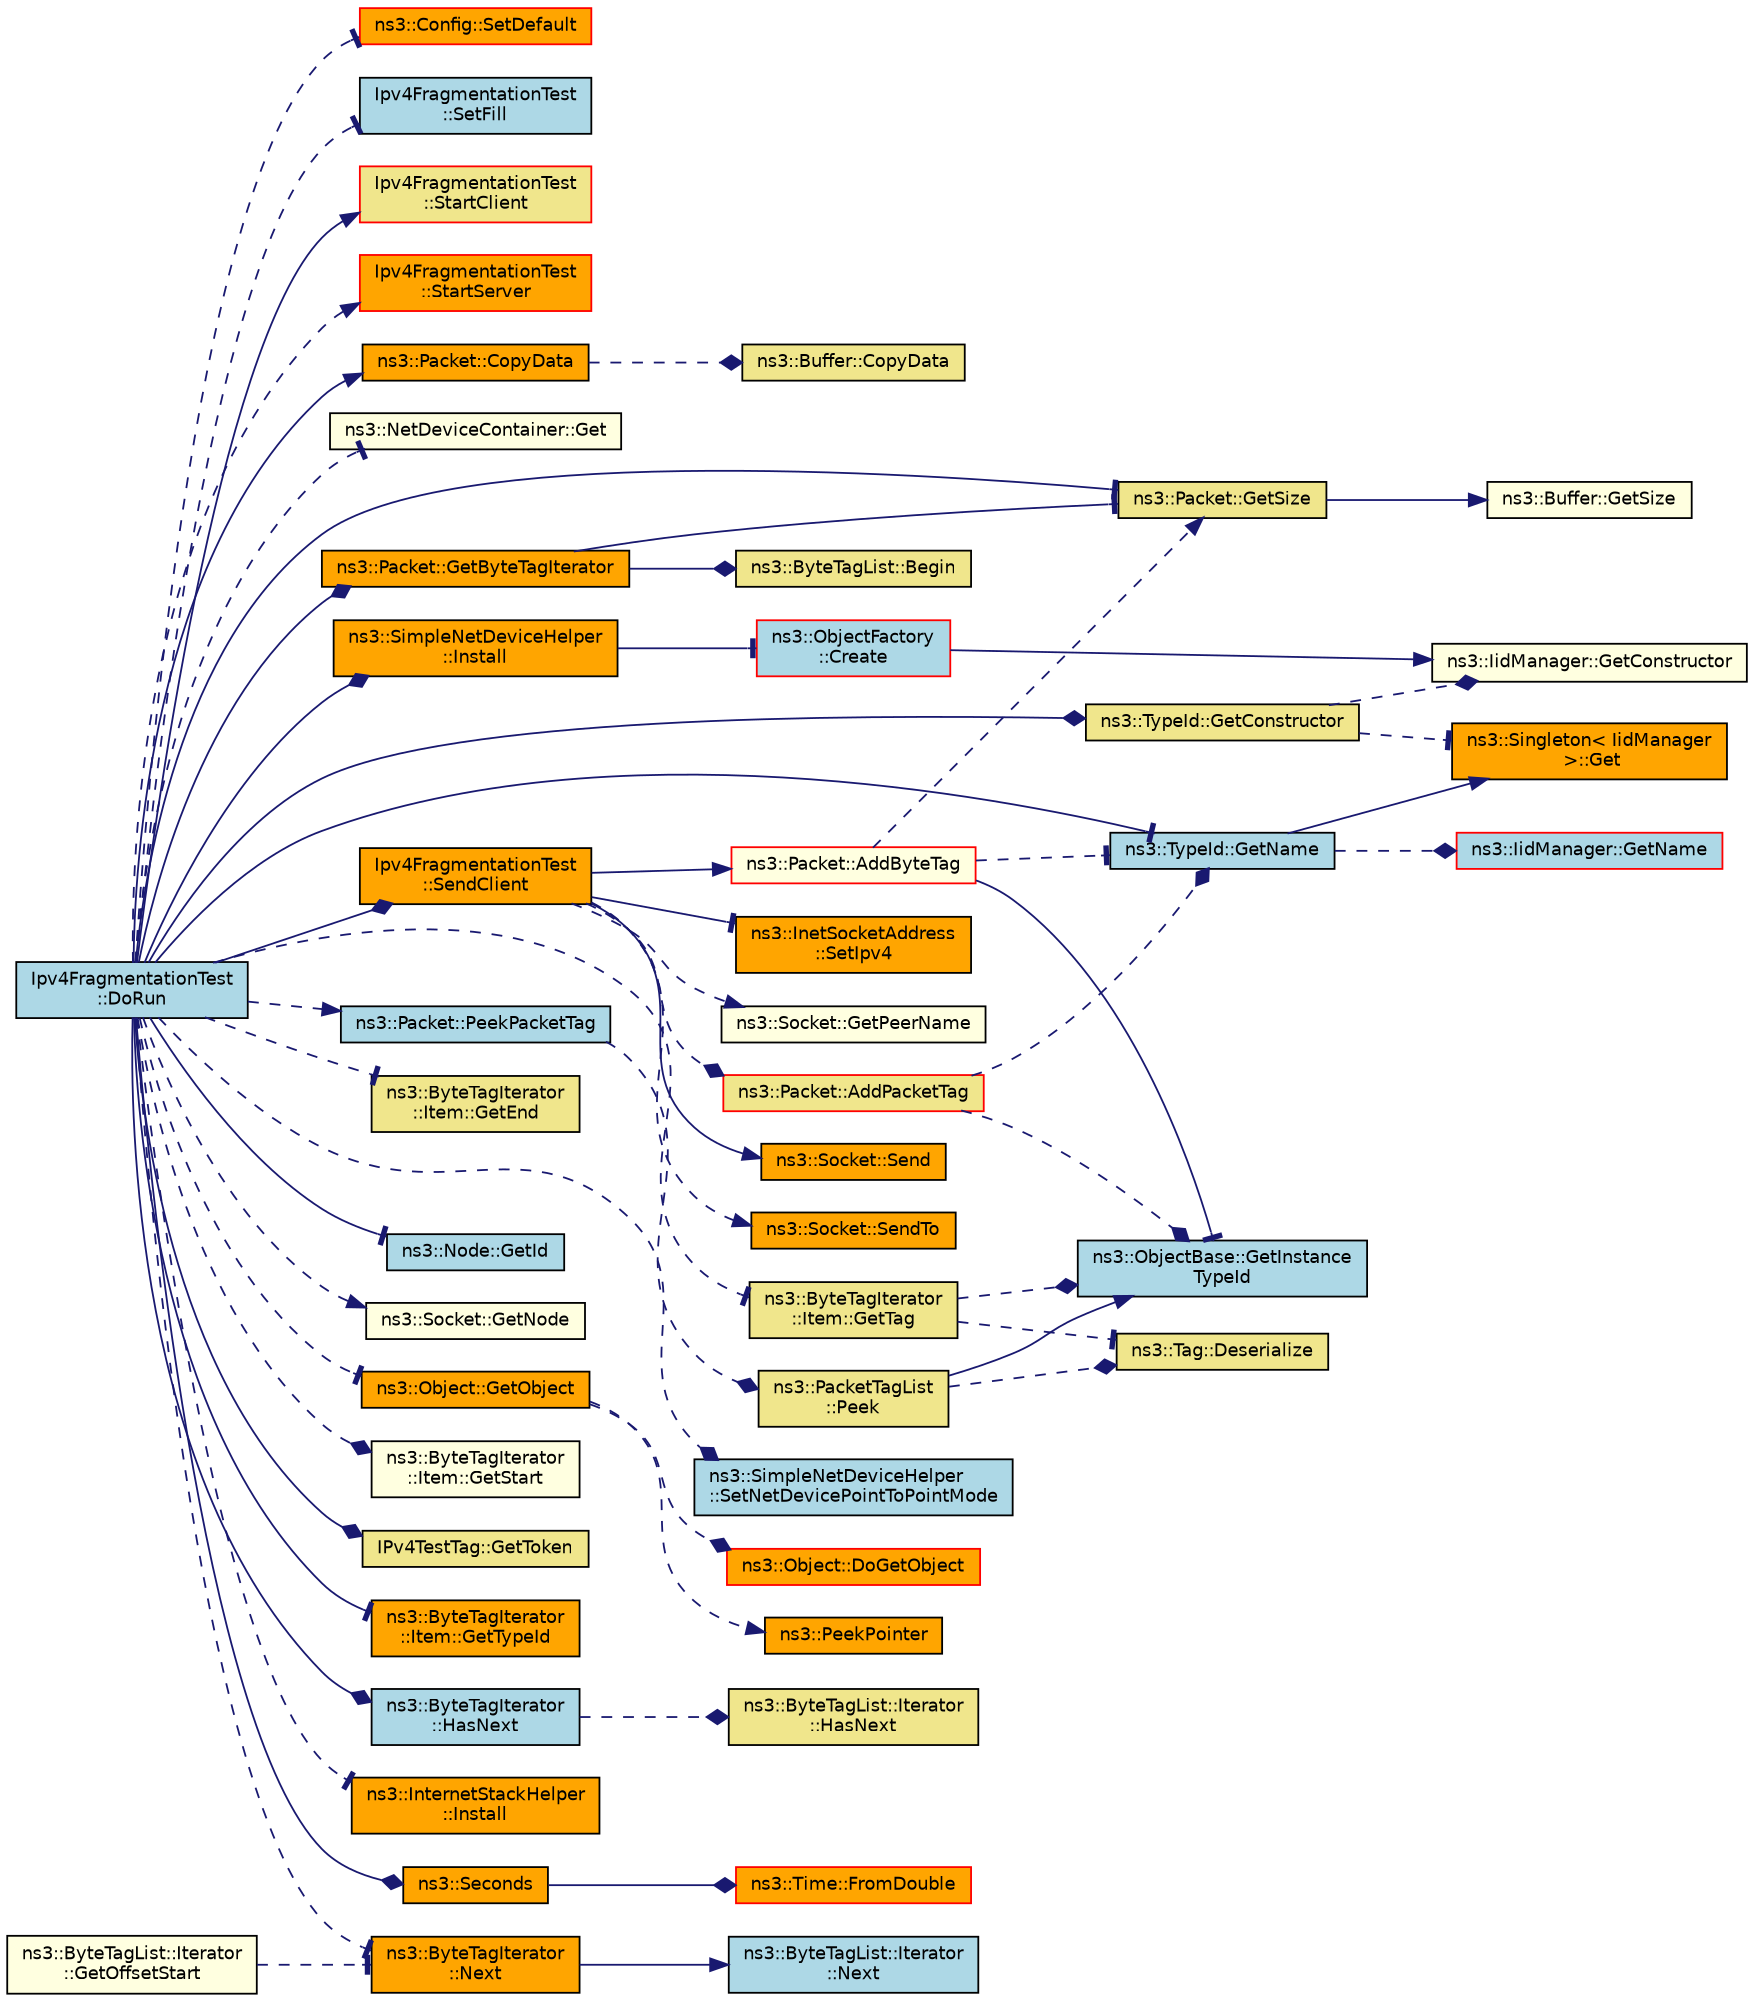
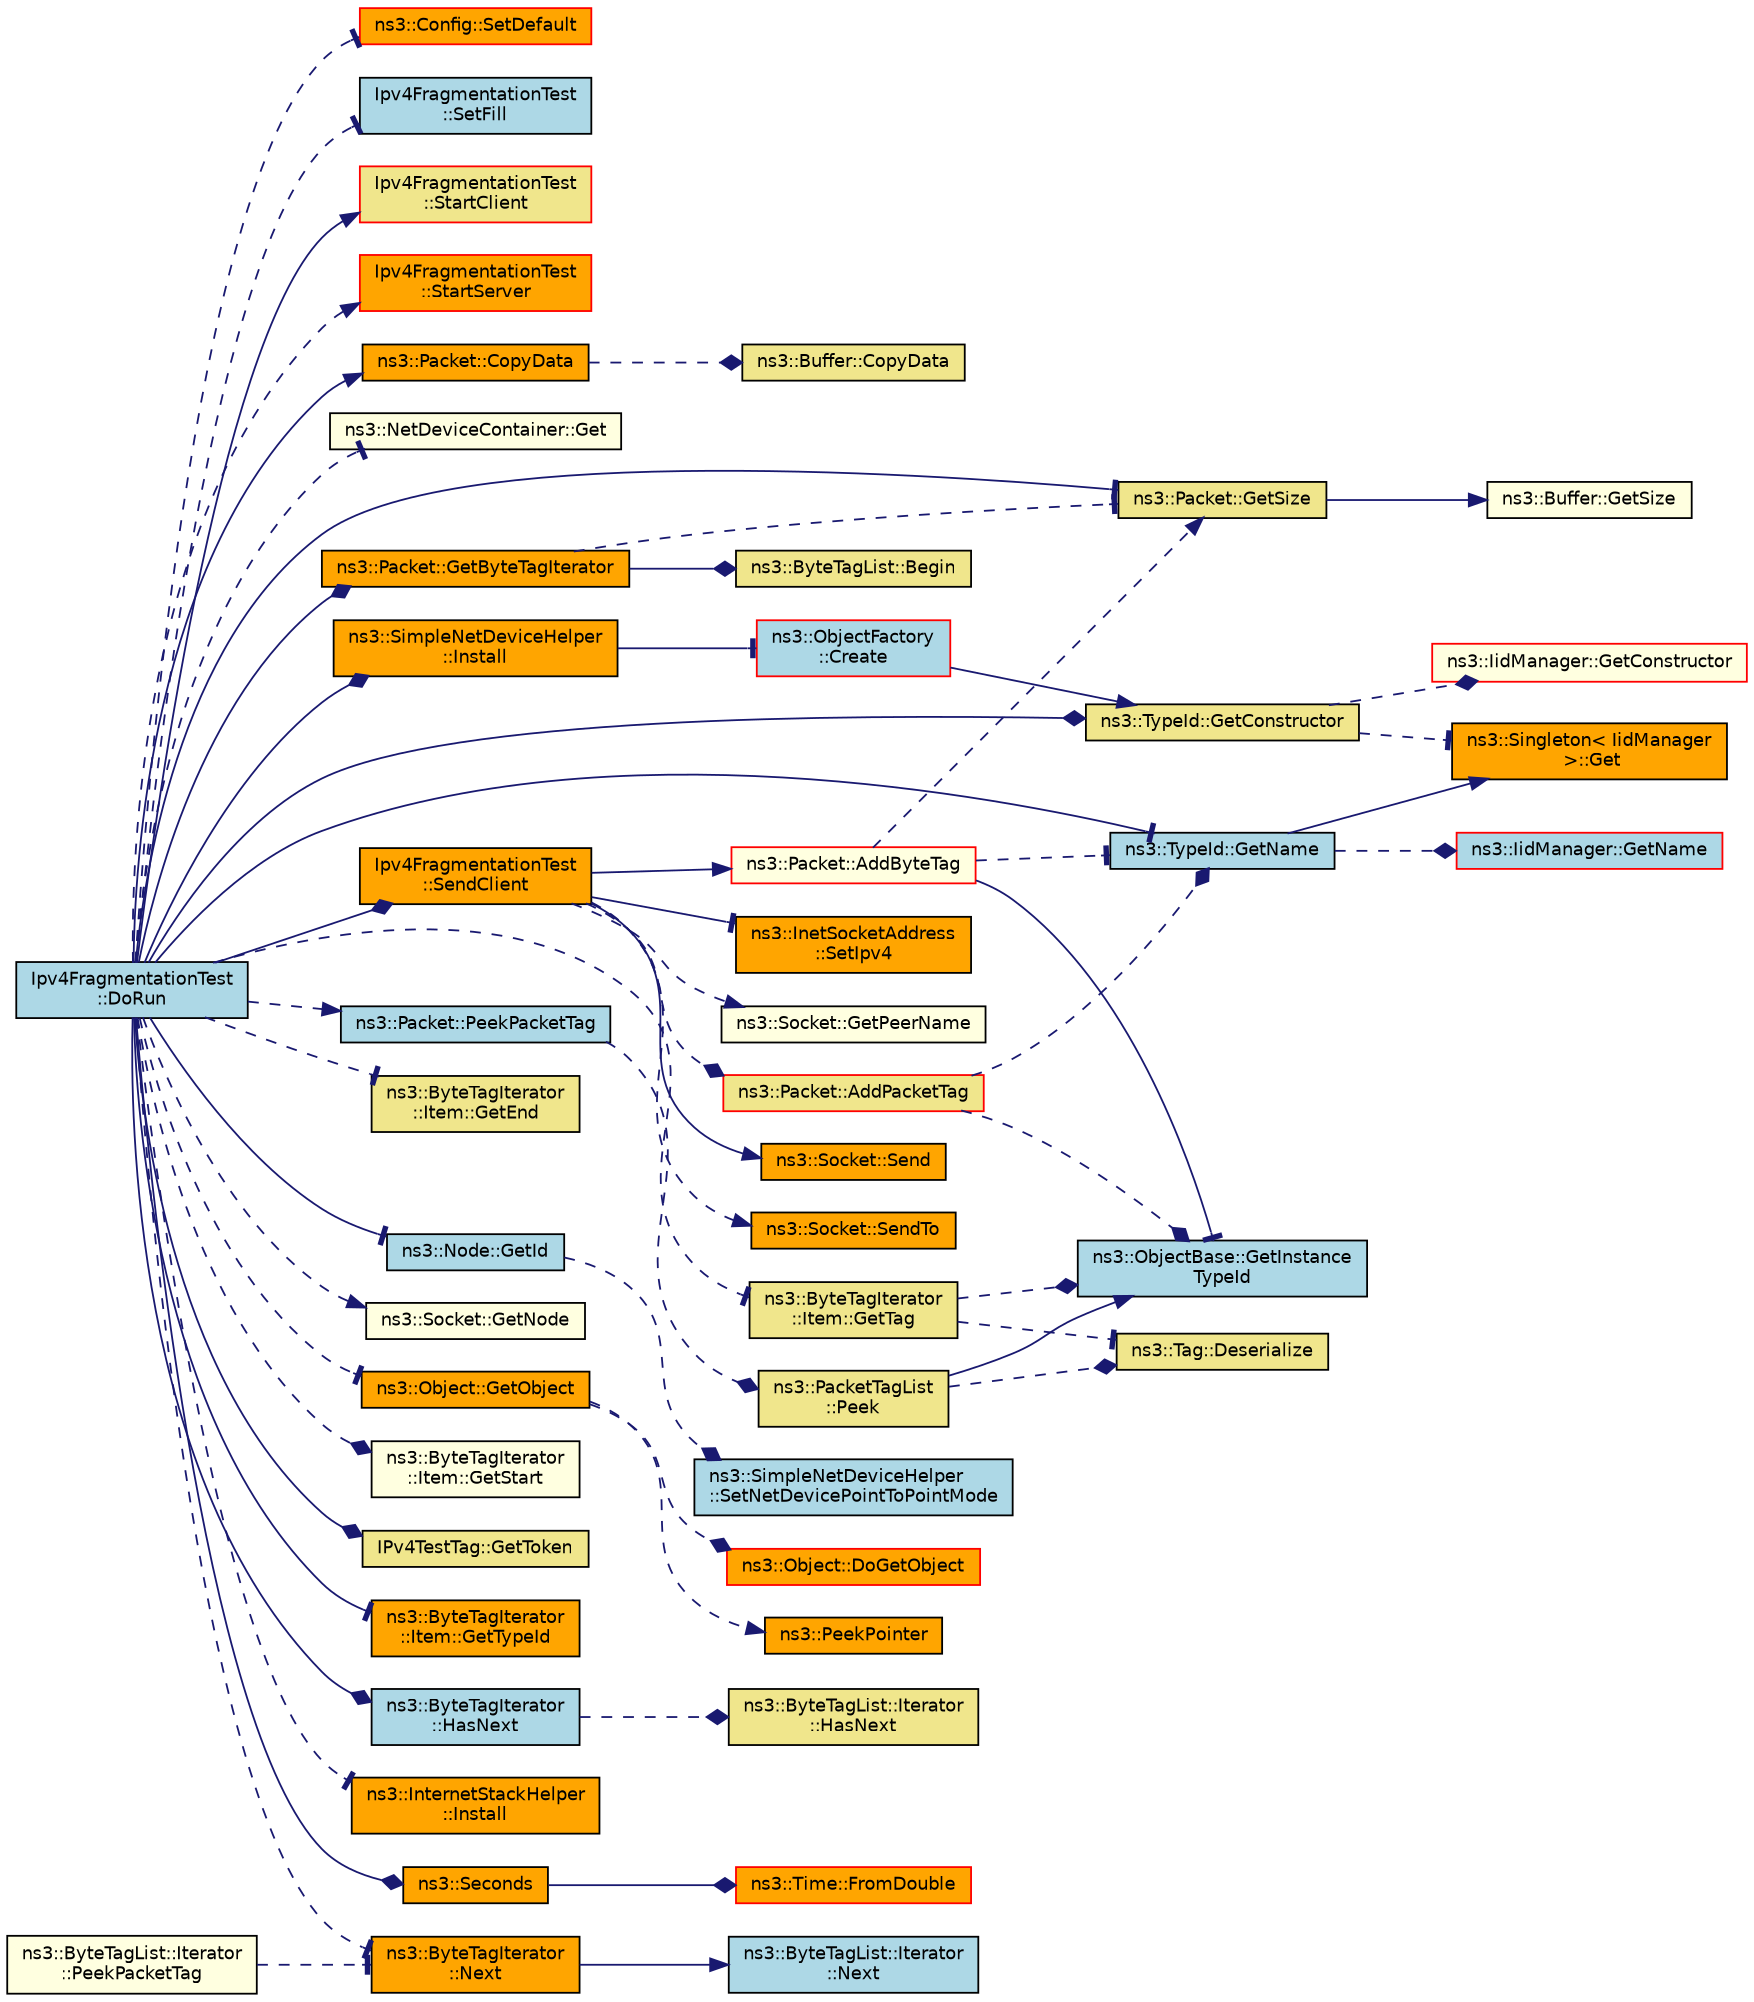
edge "ns3::Packet::GetByteTagIterator" -> "ns3::Packet::GetSize": style solid -> dashed
edge "ns3::ObjectFactory ::Create" -> "ns3::IidManager::GetConstructor": now "ns3::ObjectFactory ::Create" -> "ns3::TypeId::GetConstructor"
node "ns3::IidManager::GetConstructor": color black -> red
edge "Ipv4FragmentationTest ::DoRun" -> "ns3::SimpleNetDeviceHelper ::SetNetDevicePointToPointMode": now "ns3::Node::GetId" -> "ns3::SimpleNetDeviceHelper ::SetNetDevicePointToPointMode"
node "ns3::ByteTagList::Iterator ::GetOffsetStart": label "ns3::ByteTagList::Iterator ::GetOffsetStart" -> "ns3::ByteTagList::Iterator ::PeekPacketTag"
